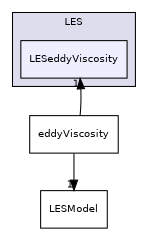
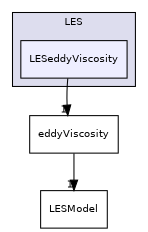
edge "eddyViscosity" -> "LESeddyViscosity": reversed
